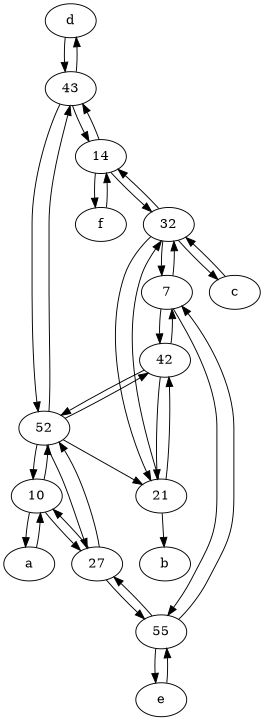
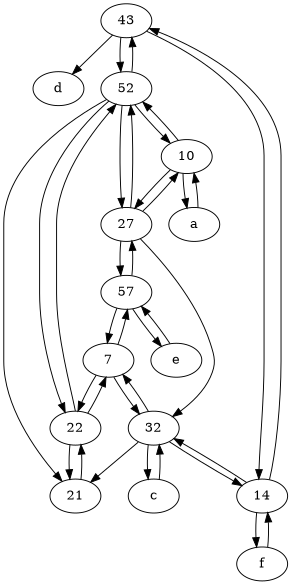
edge "d" -> "43": removed
node "42": label "42" -> "22"
edge "21" -> "32": now "27" -> "32"
node "b": removed
node "55": label "55" -> "57"
